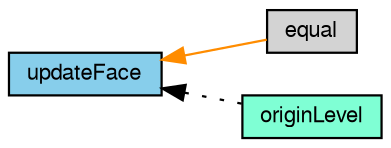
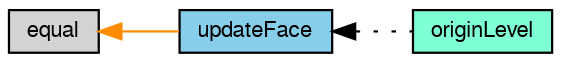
edge "equal" -> "updateFace": reversed
